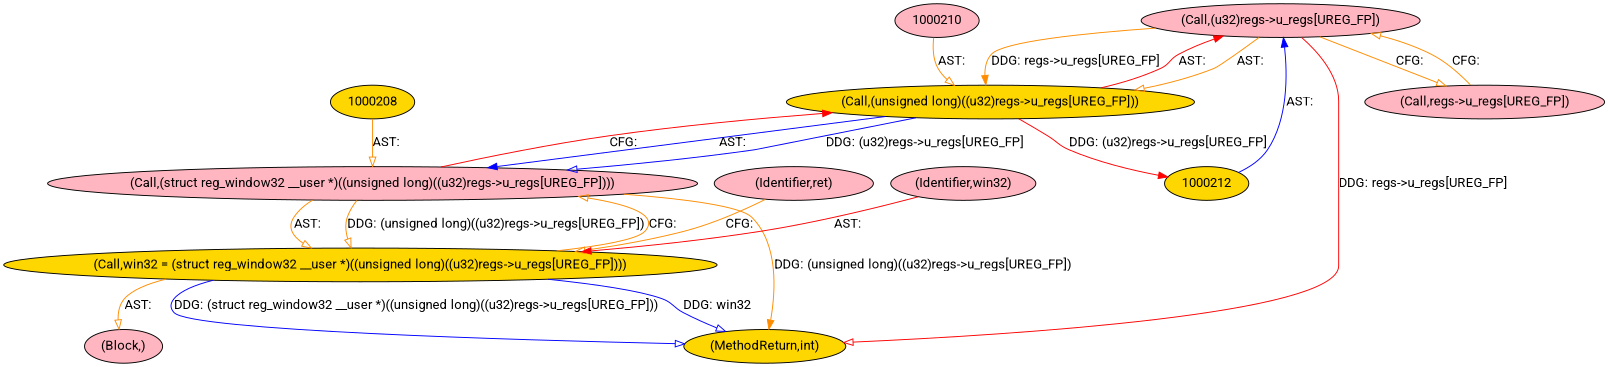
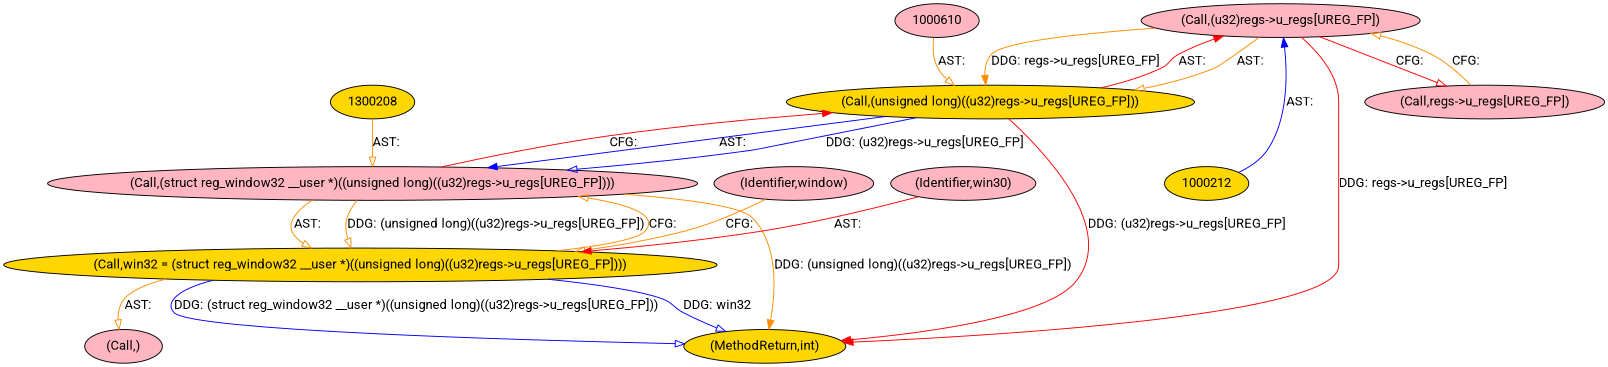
node "1000210": label "1000210" -> "1000610"
edge "(Call,(u32)regs->u_regs[UREG_FP])" -> "(Call,regs->u_regs[UREG_FP])": color darkorange -> red
node "1000208": label "1000208" -> "1300208"
edge "(Call,(unsigned long)((u32)regs->u_regs[UREG_FP]))" -> "1000212": now "(Call,(unsigned long)((u32)regs->u_regs[UREG_FP]))" -> "(MethodReturn,int)"
node "(Identifier,ret)": label "(Identifier,ret)" -> "(Identifier,window)"
node "(Identifier,win32)": label "(Identifier,win32)" -> "(Identifier,win30)"
edge "(Call,(u32)regs->u_regs[UREG_FP])" -> "(MethodReturn,int)": arrowhead onormal -> normal
node "(Block,)": label "(Block,)" -> "(Call,)"
